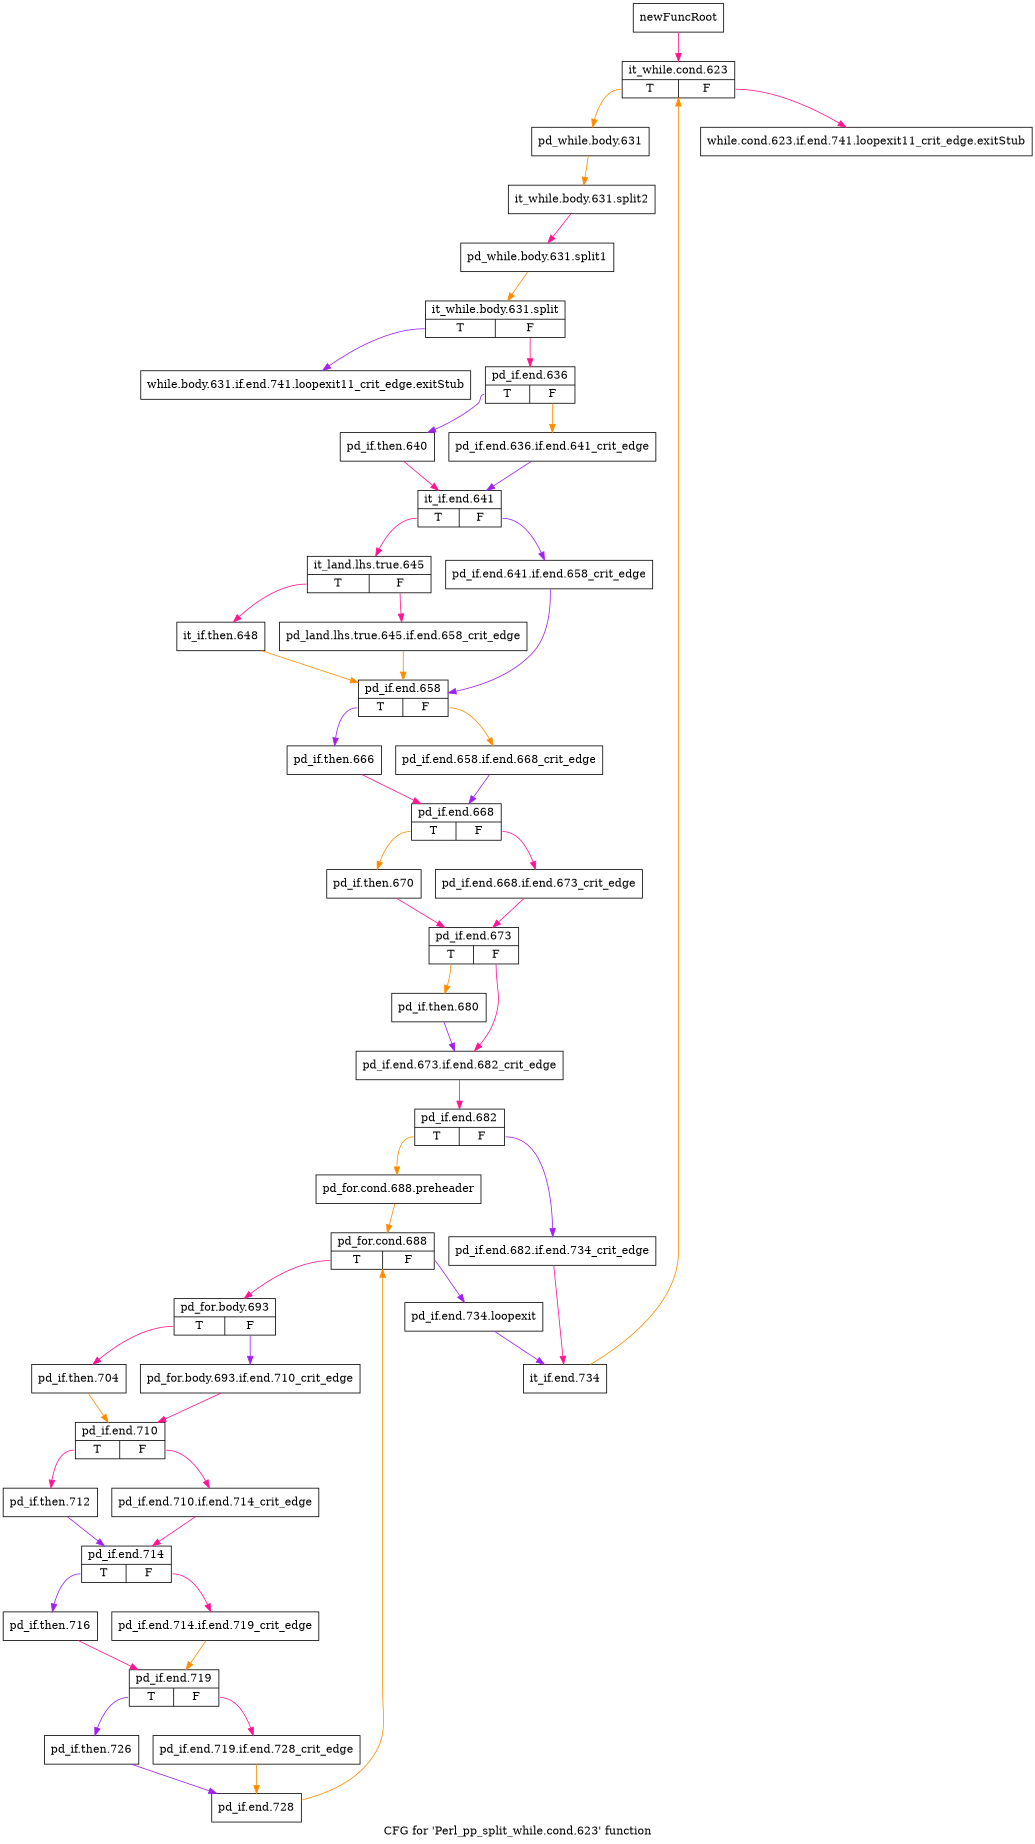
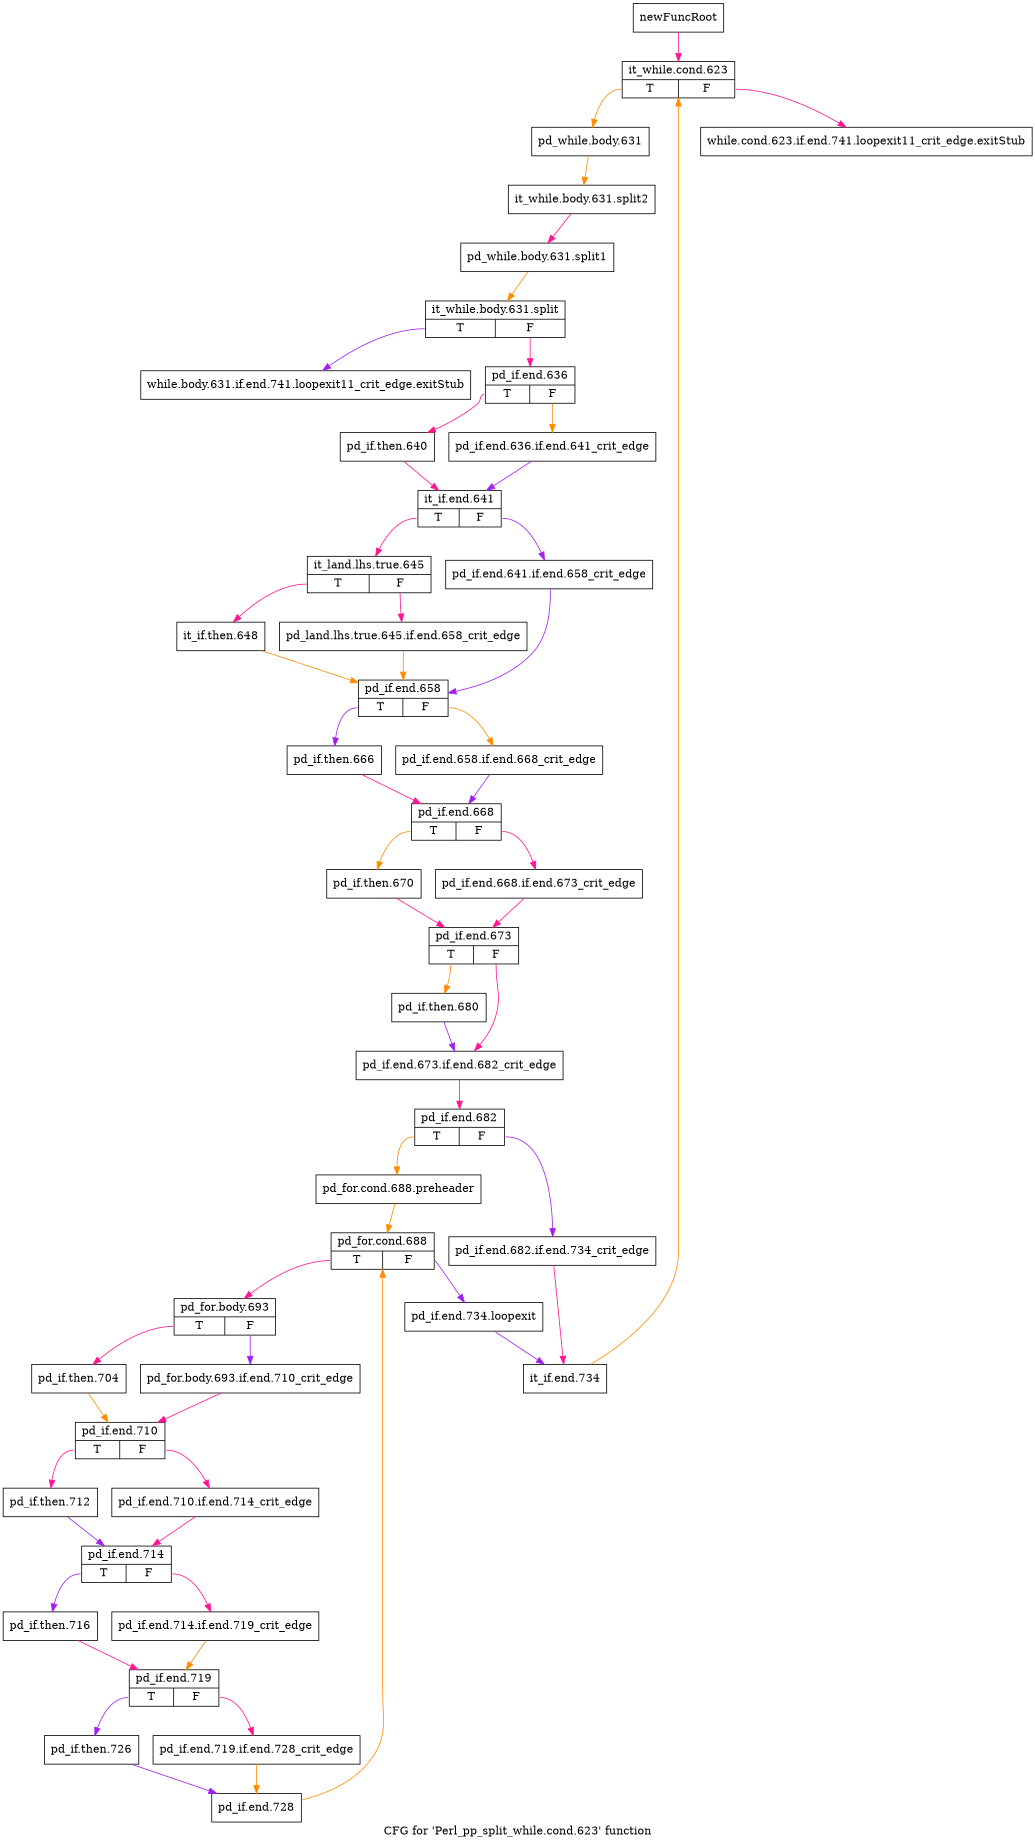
edge "pd_if.end.636" -> "pd_if.then.640": color purple -> deeppink
